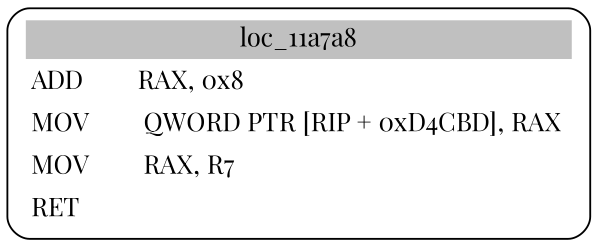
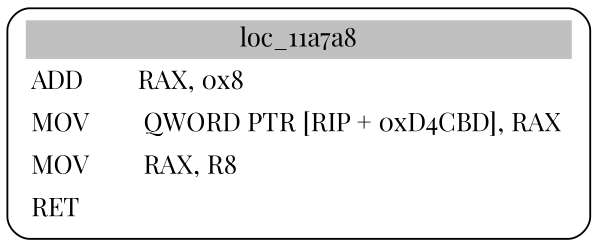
node "loc_11a7a8": text "MOV        RAX, R7" -> "MOV        RAX, R8"
